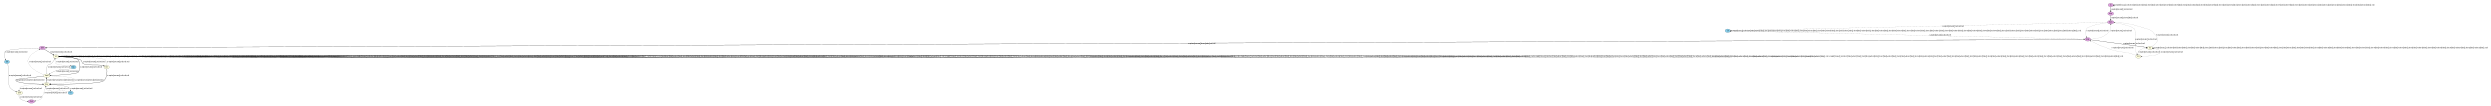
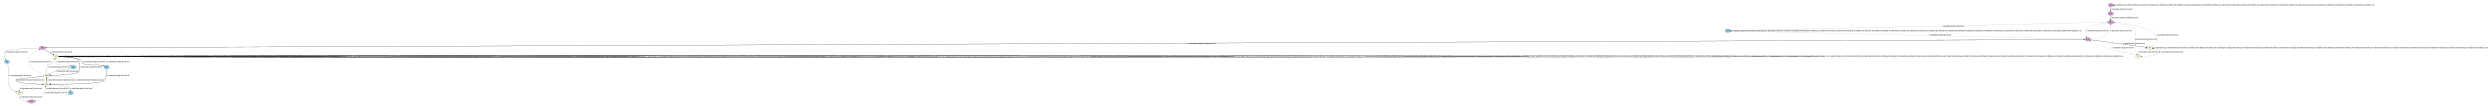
node "b99": fillcolor lightyellow -> skyblue
